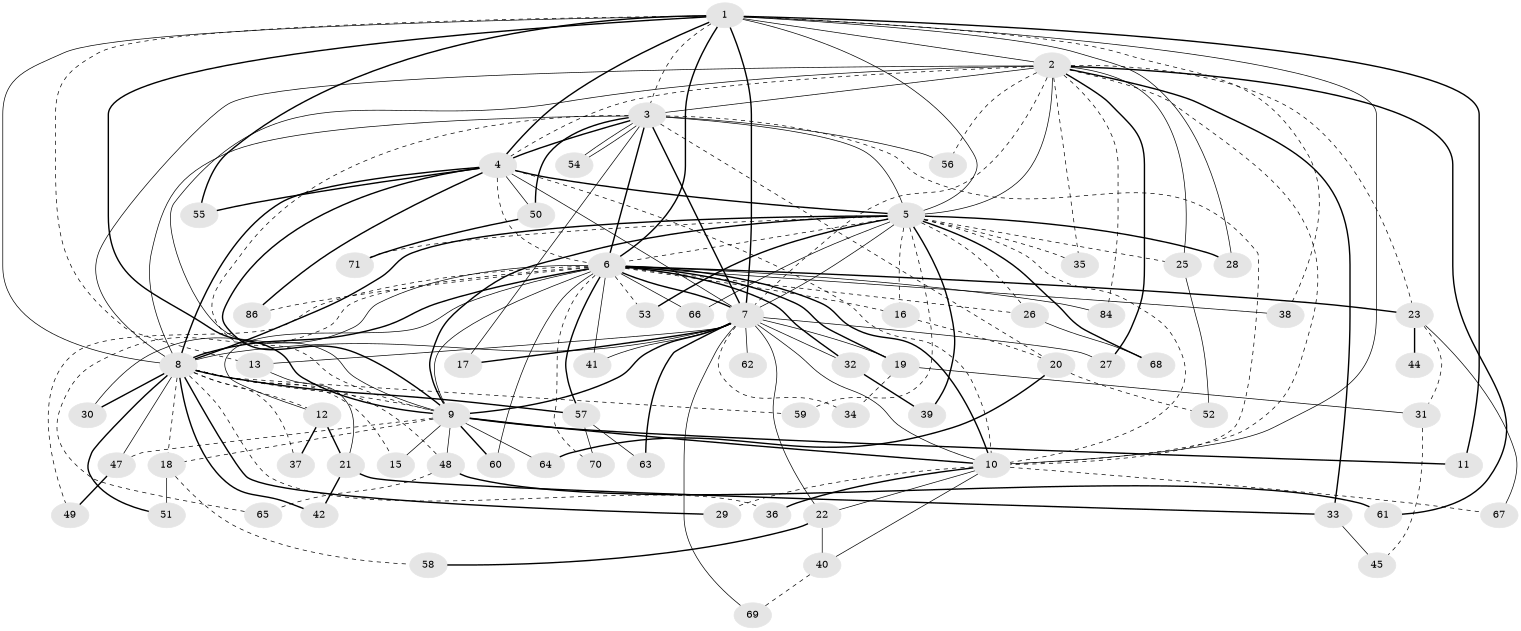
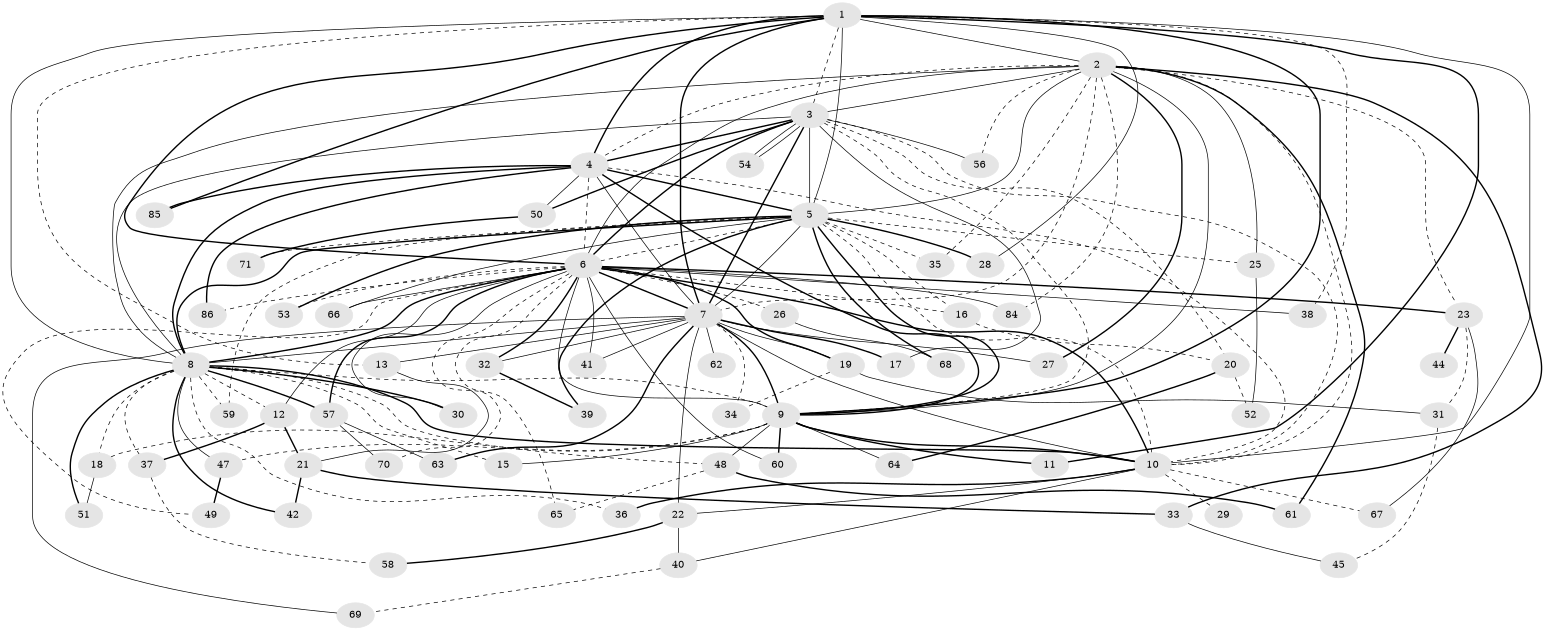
edge "2" -- "6": added
node "55": label "55" -> "85"
edge "5" -- "26": removed
edge "8" -- "29": now "8" -- "10"
edge "18" -- "58": now "37" -- "58"
